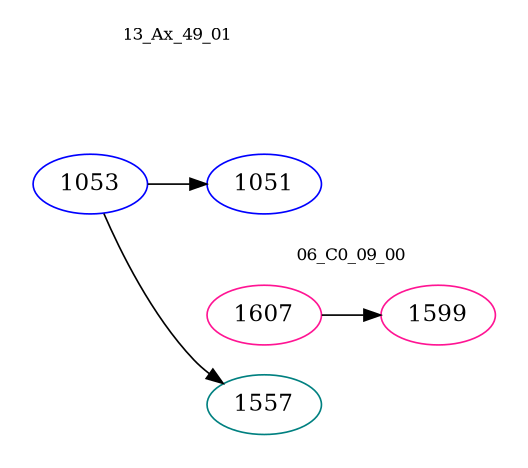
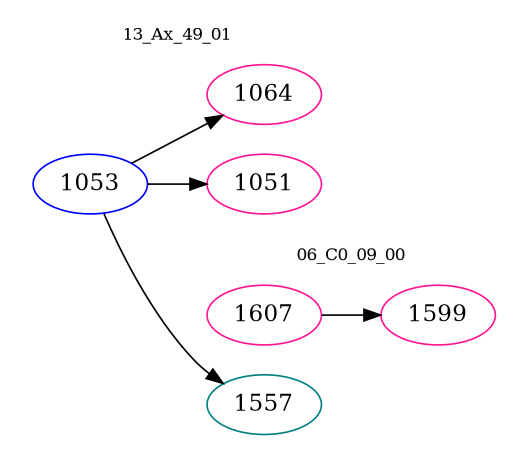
node "1064": added
node "1051": color blue -> deeppink
